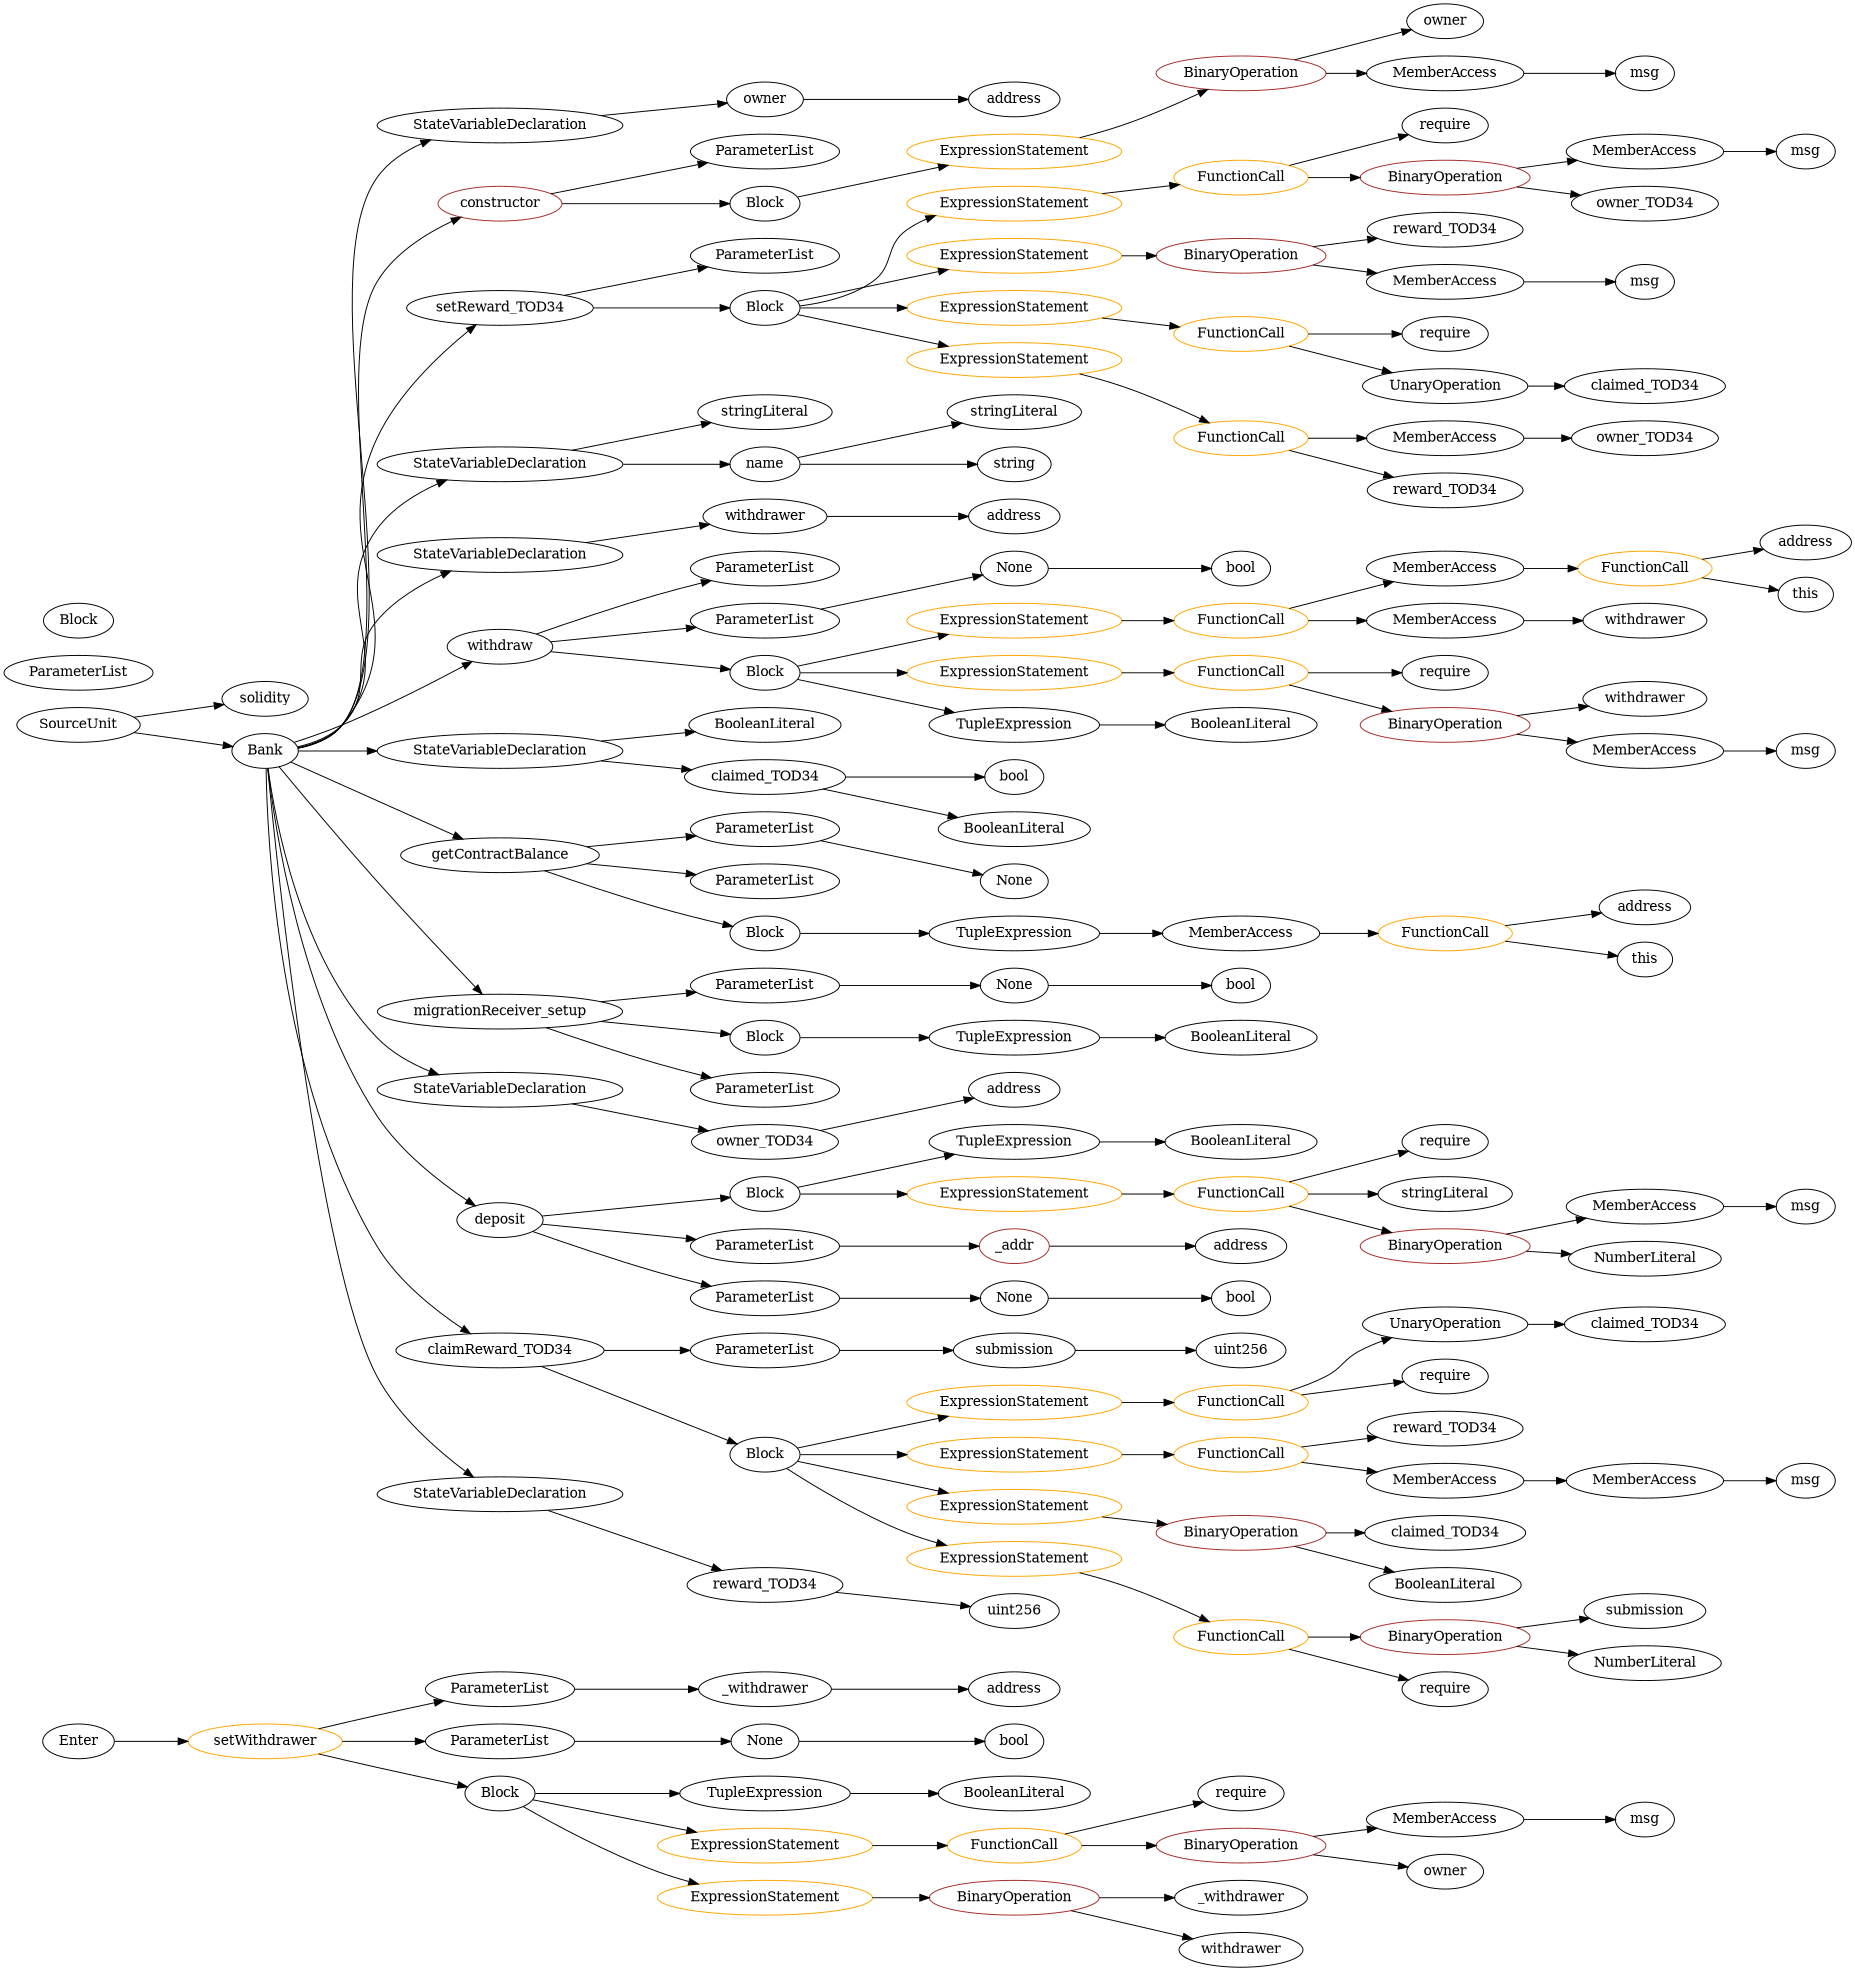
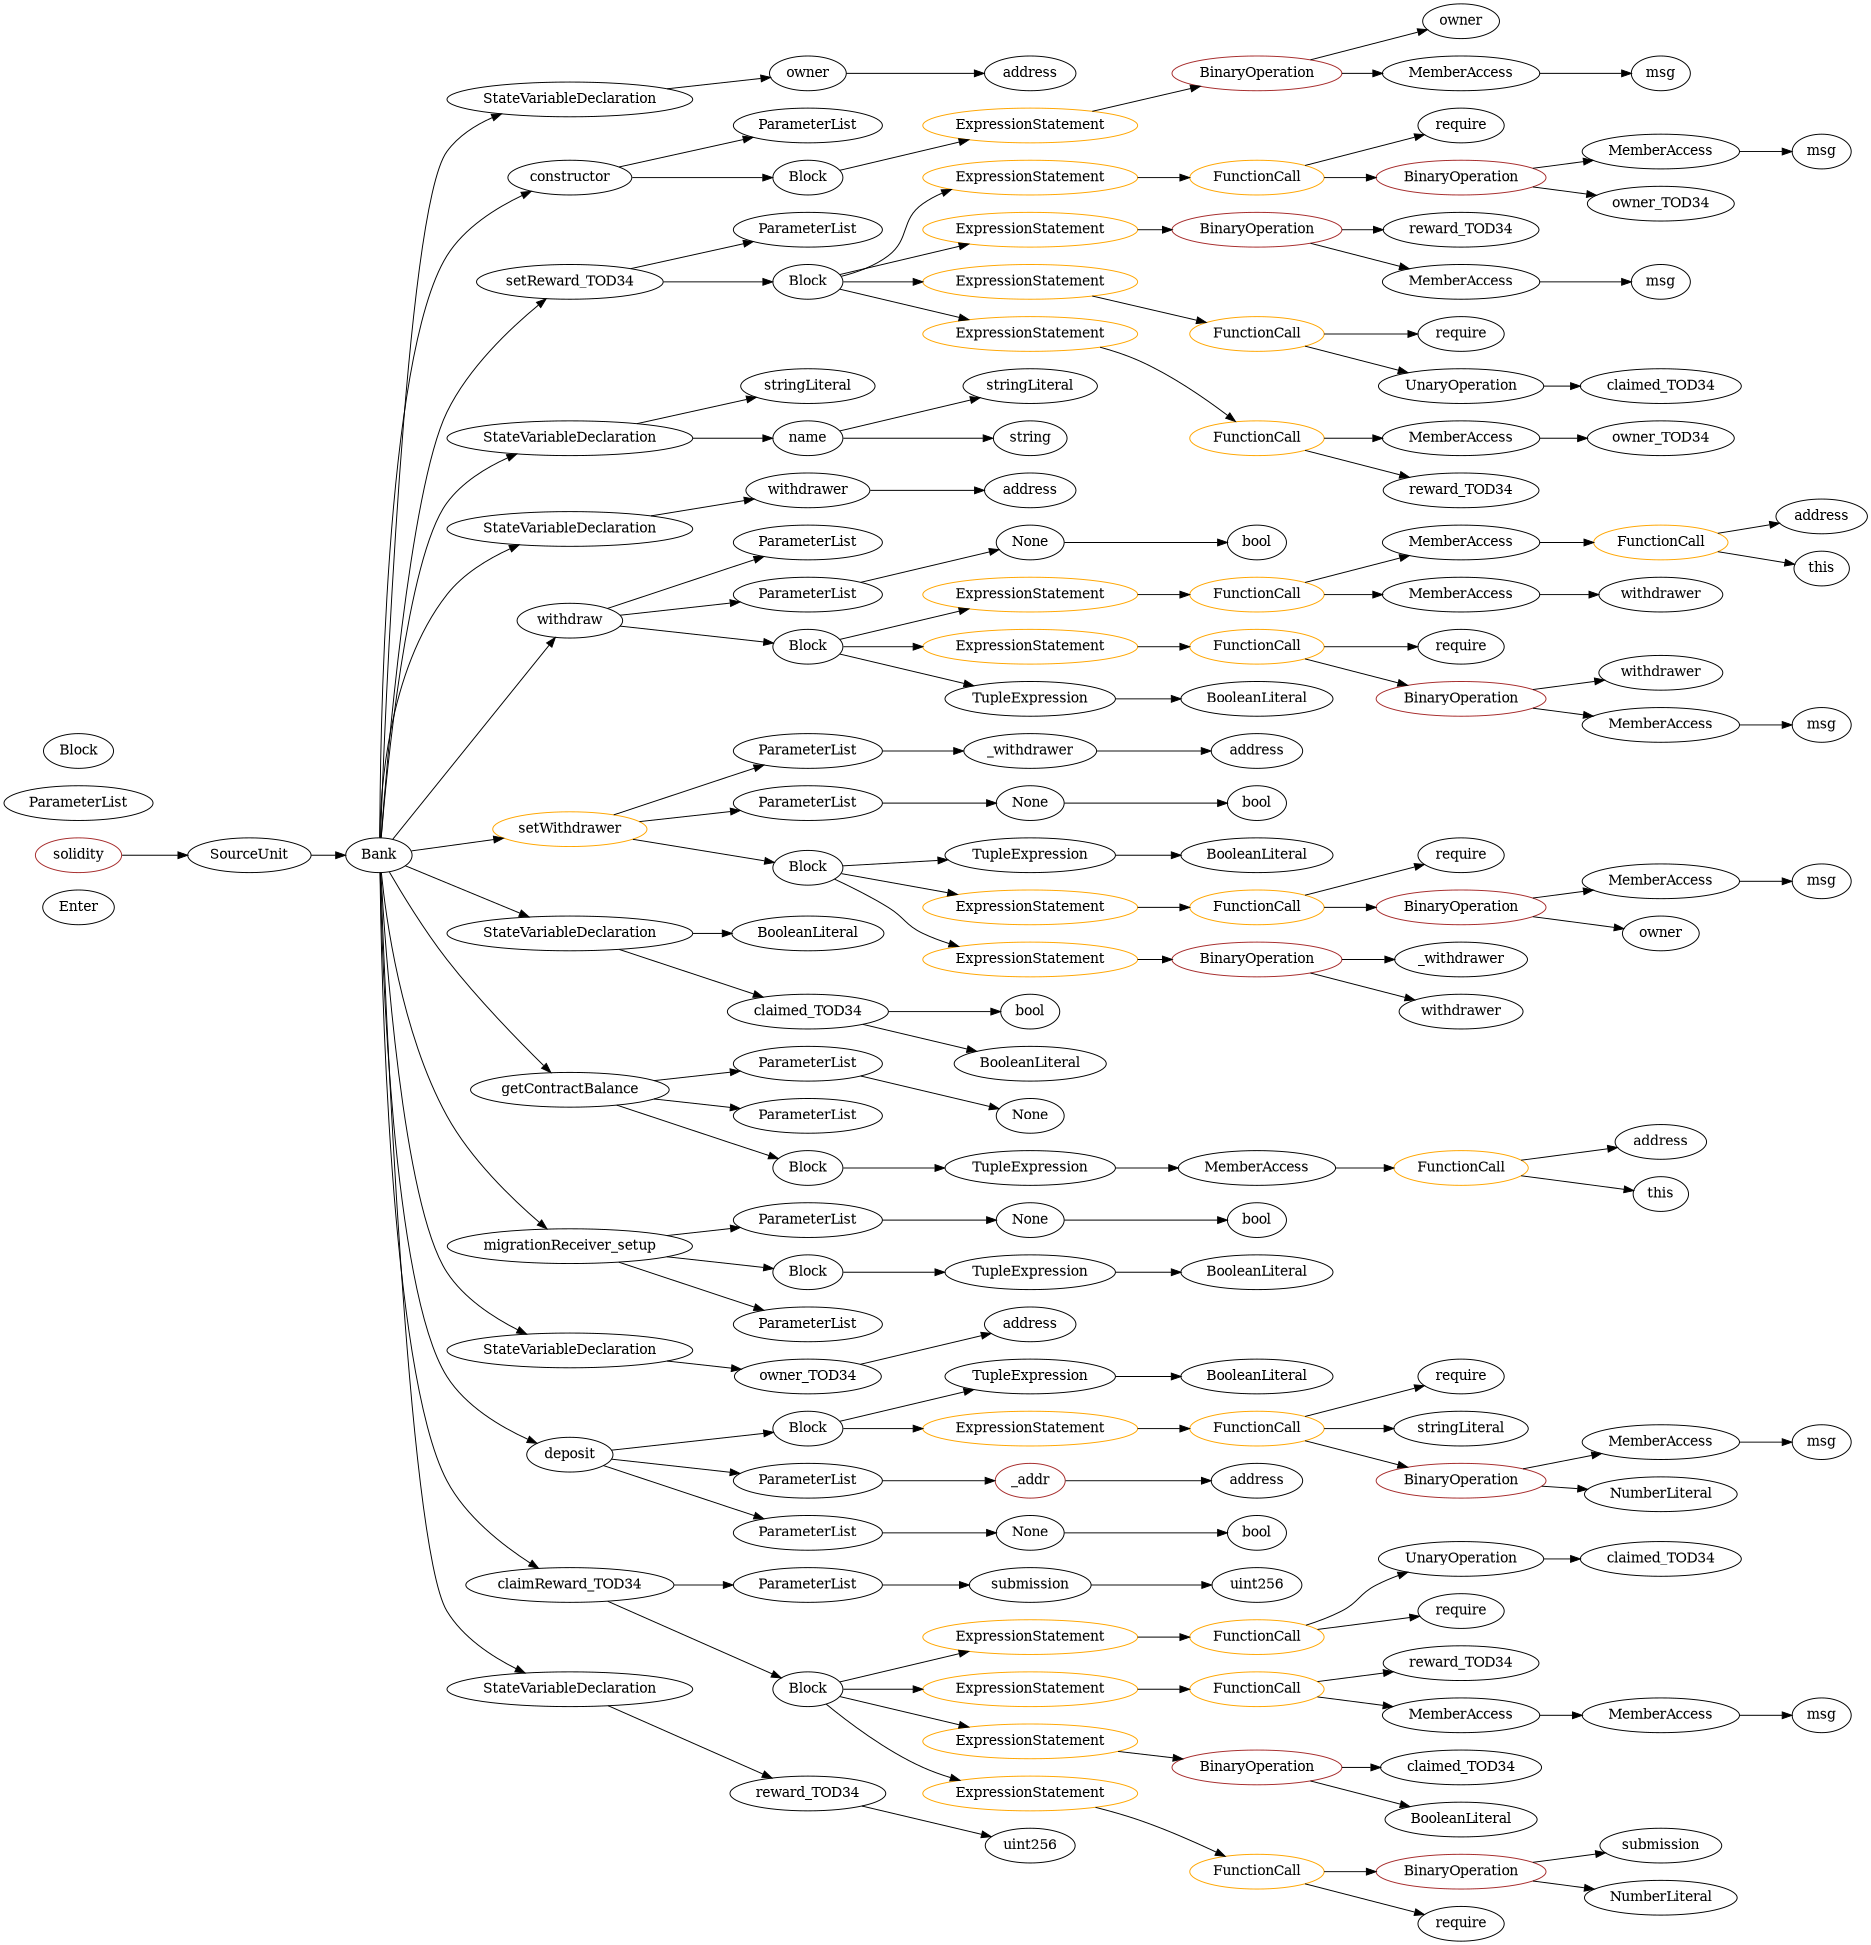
node "constructor": color brown -> black
node "solidity": color black -> brown
edge "SourceUnit" -> "solidity": reversed
edge "Enter" -> "setWithdrawer": now "Bank" -> "setWithdrawer"
